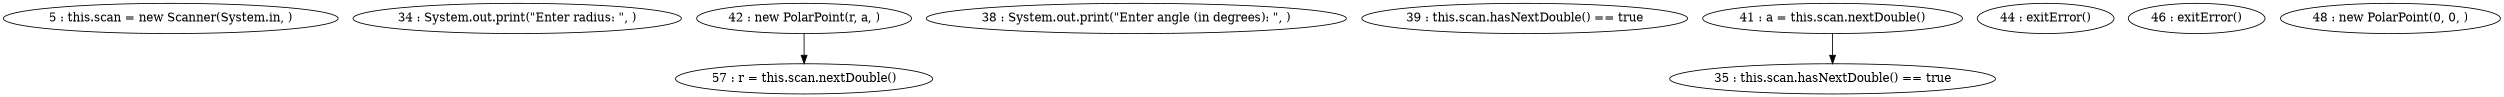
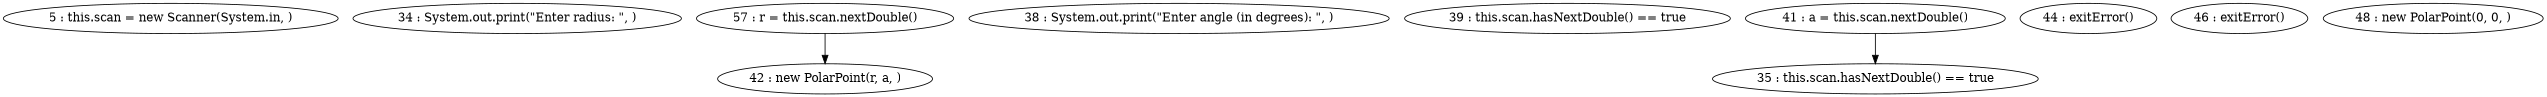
edge "42 : new PolarPoint(r, a, )" -> "57 : r = this.scan.nextDouble()": reversed
